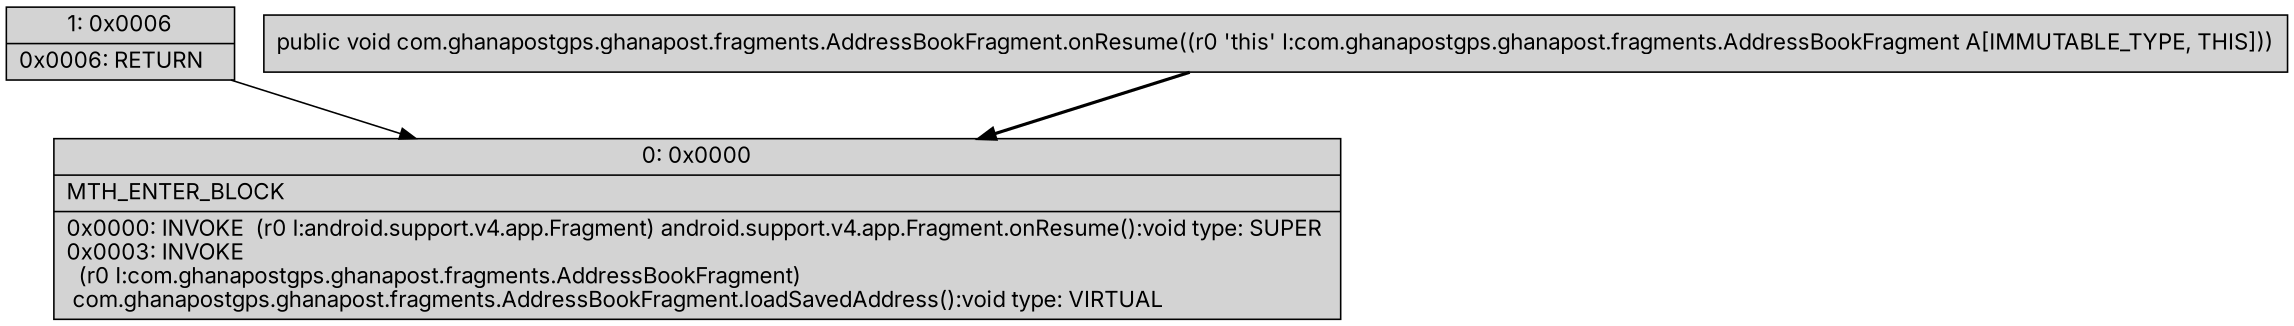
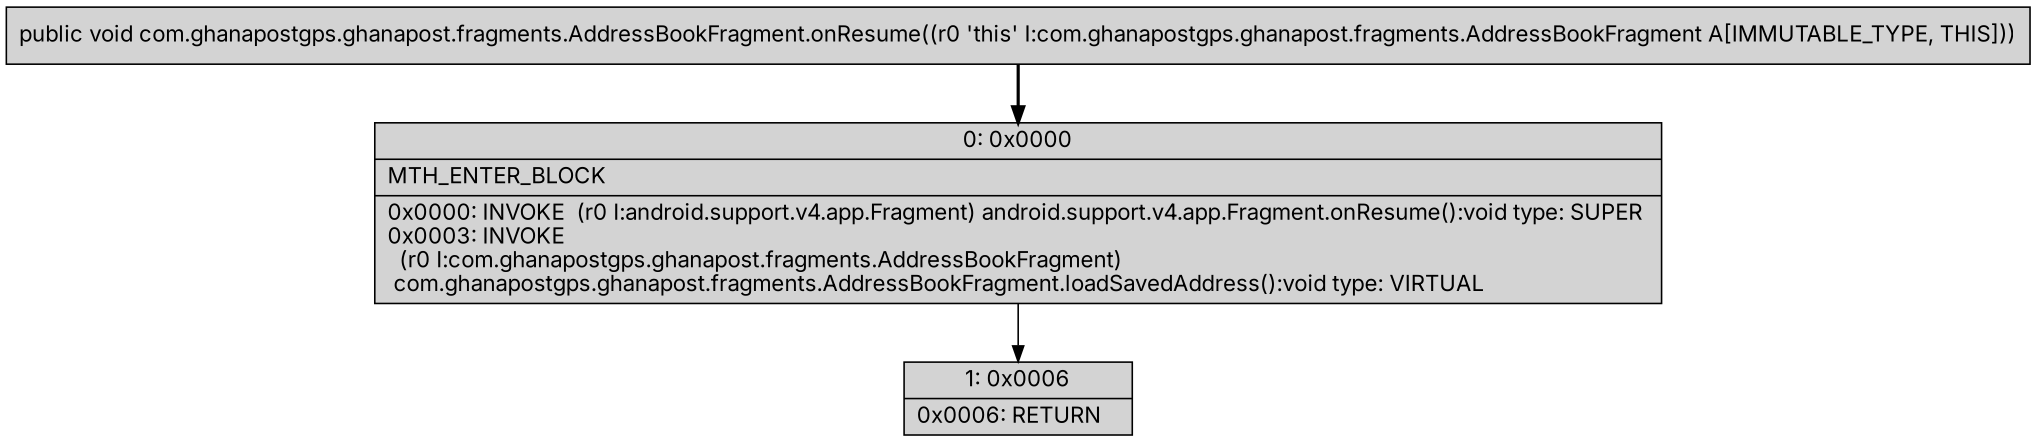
edge "1: 0x0006" -> "0: 0x0000": reversed
